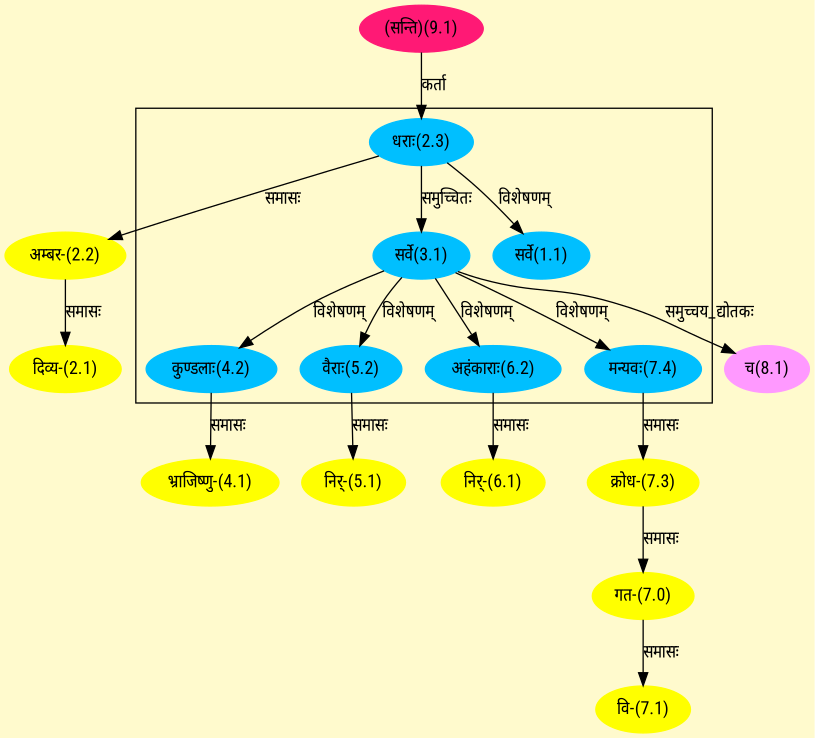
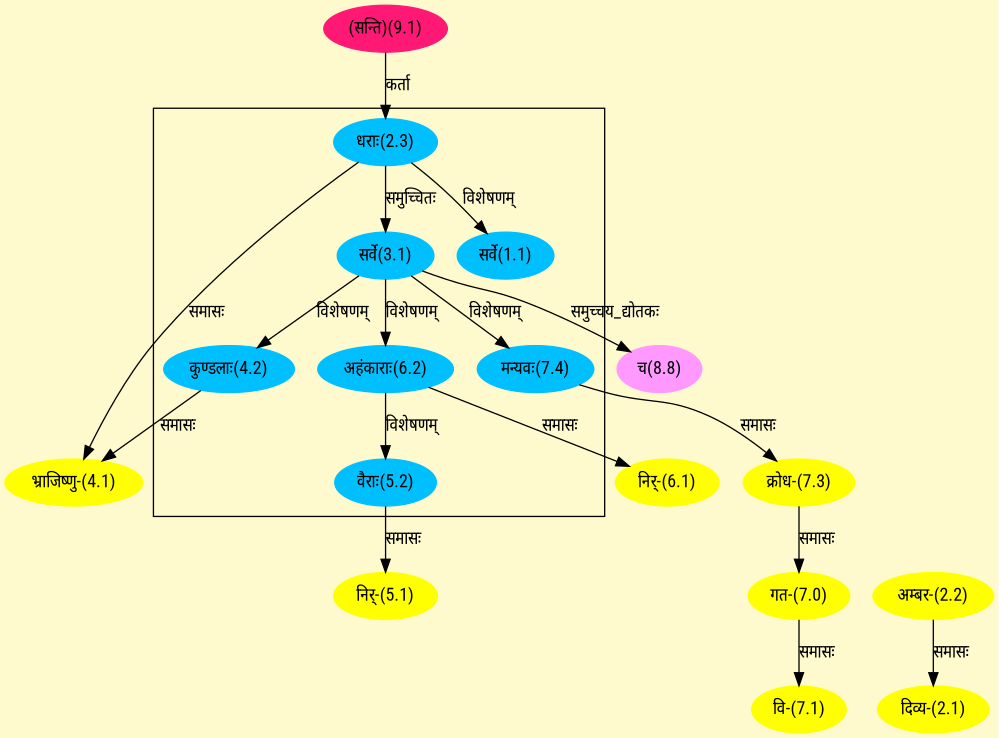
edge "धराः(2.3)" -> "अम्बर-(2.2)": now "धराः(2.3)" -> "भ्राजिष्णु-(4.1)"
edge "सर्वे(3.1)" -> "वैराः(5.2)": now "अहंकाराः(6.2)" -> "वैराः(5.2)"
node "च(8.1)": label "च(8.1)" -> "च(8.8)"
